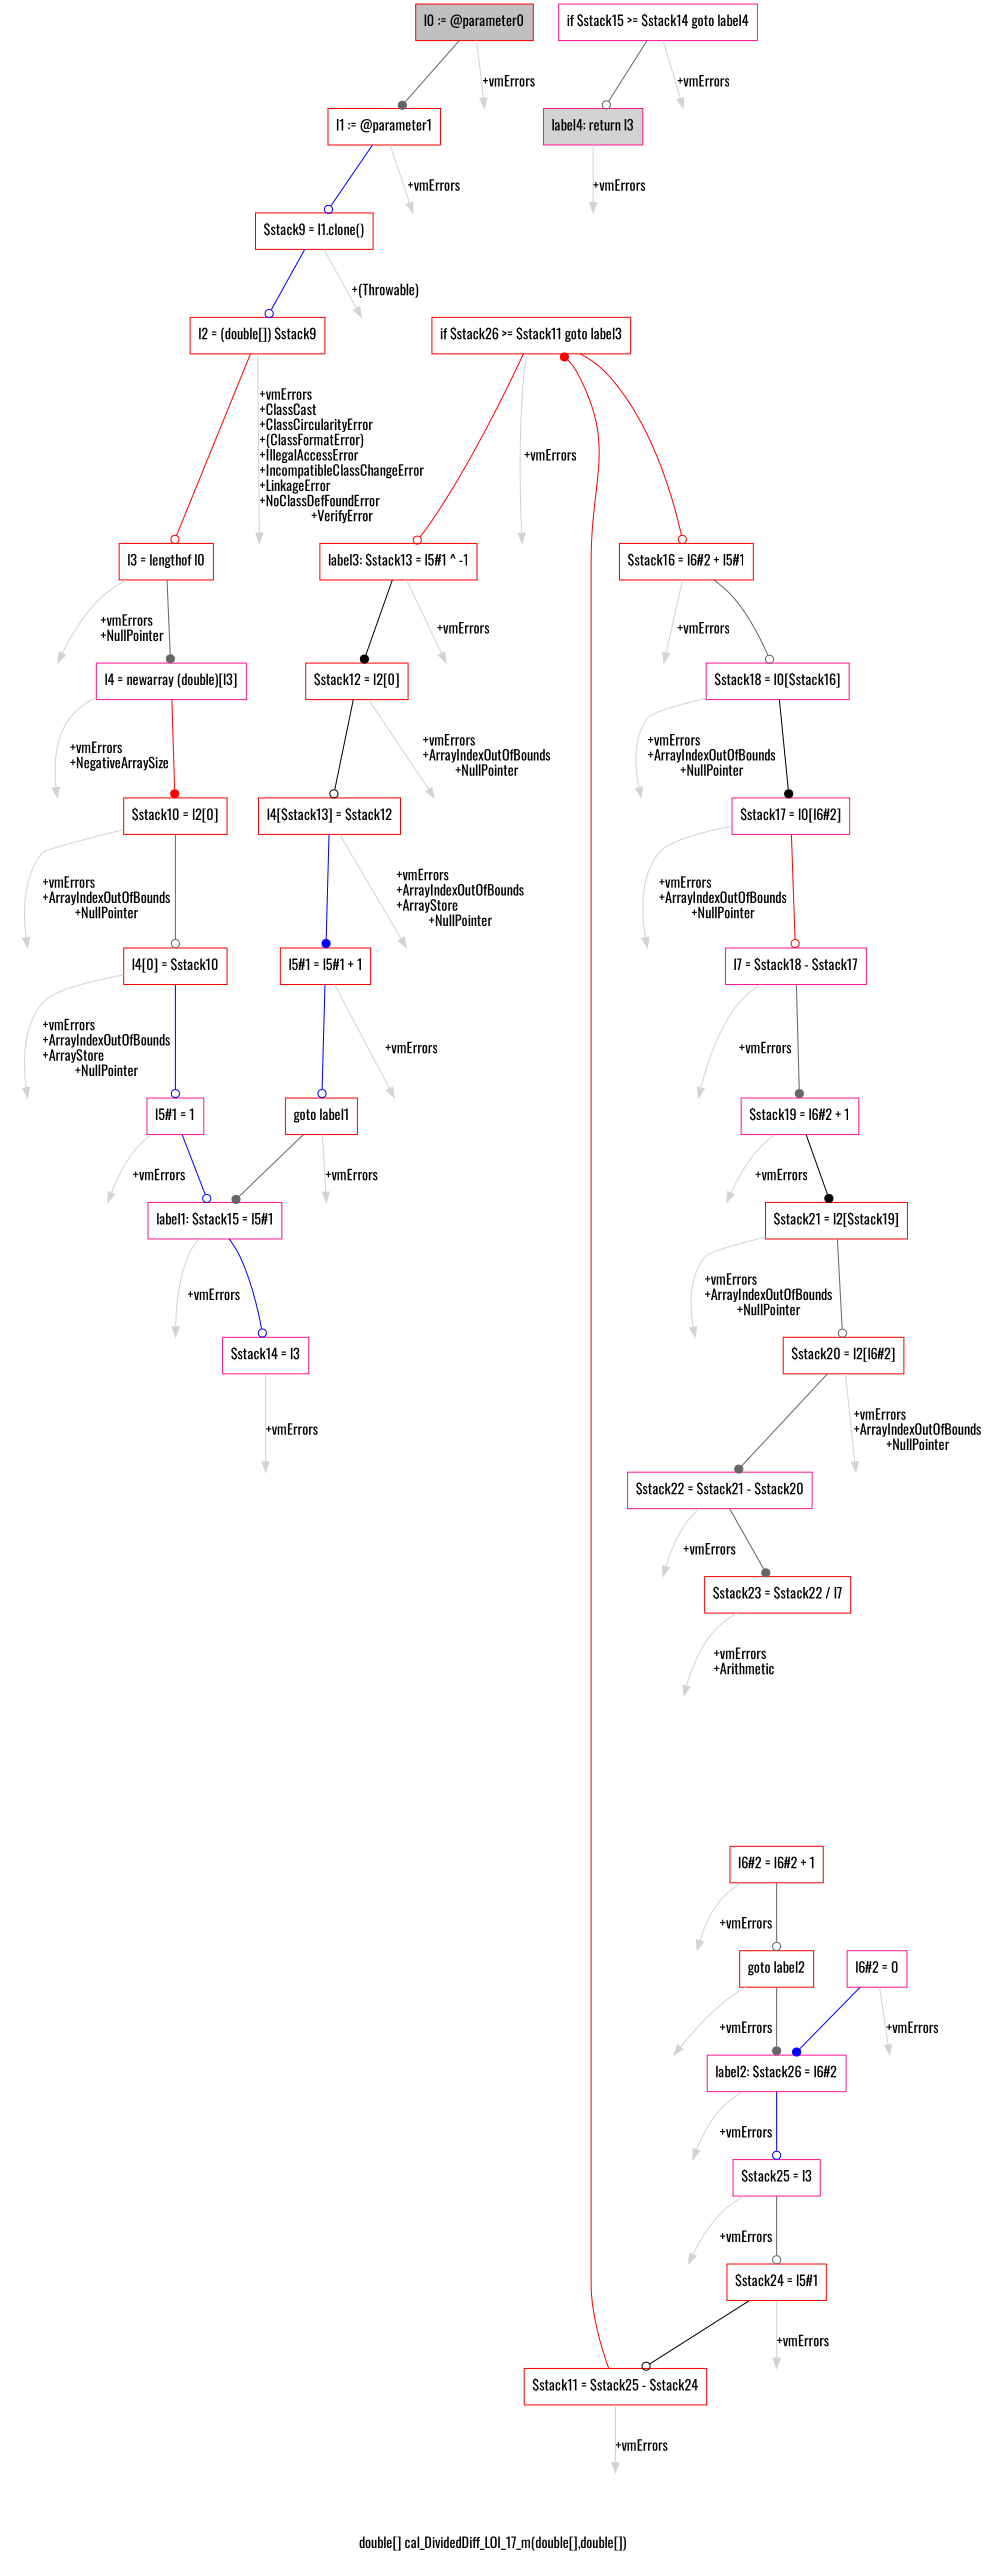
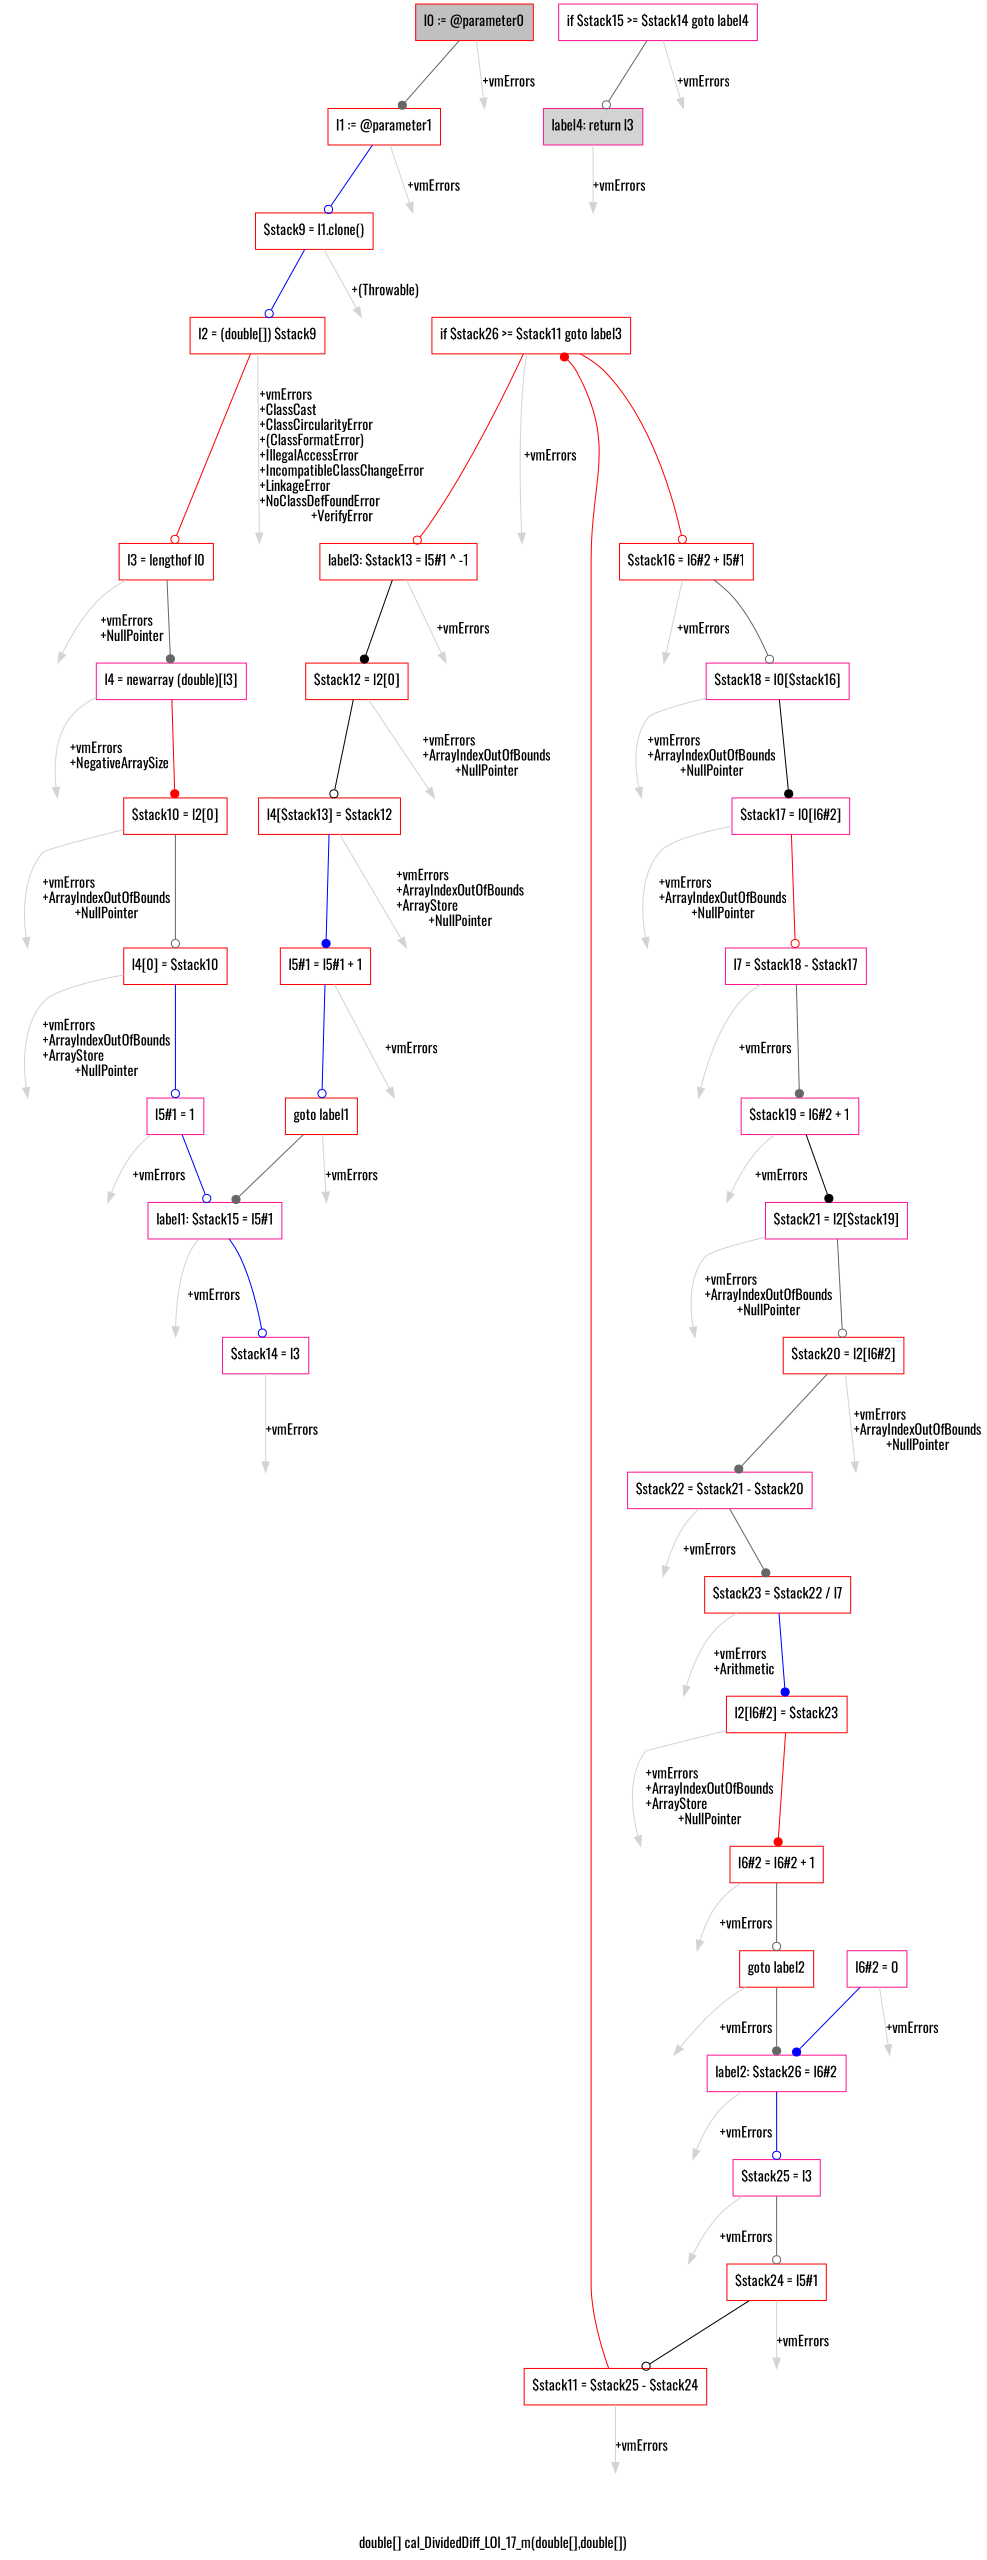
node "$stack21 = l2[$stack19]": color red -> deeppink
node "l2[l6#2] = $stack23": added
